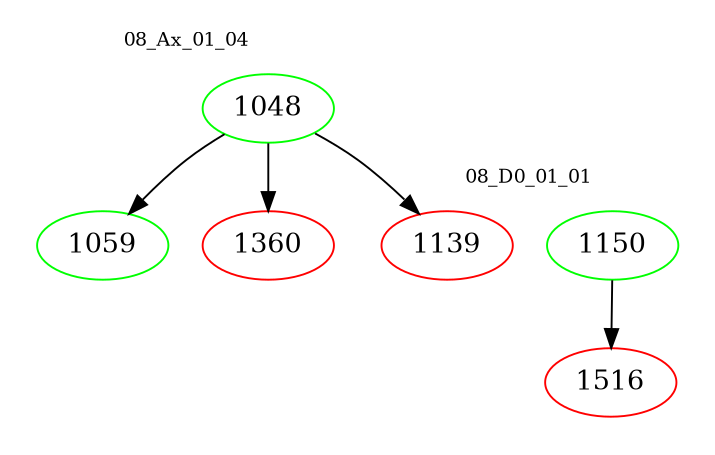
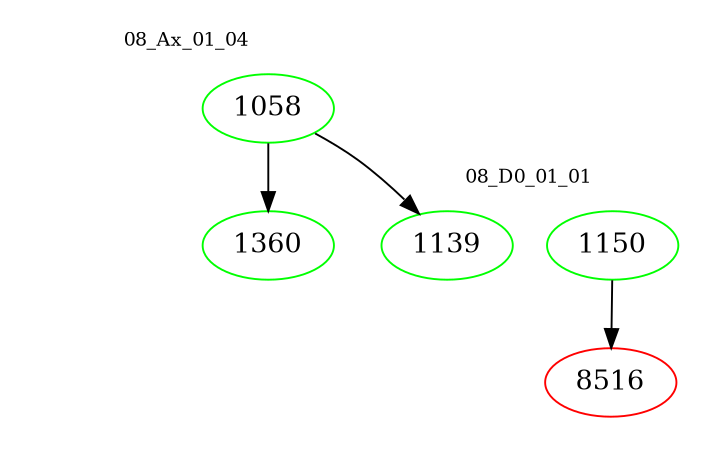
node "1048": label "1048" -> "1058"
node "1059": removed
node "1360": color red -> green
node "1139": color red -> green
node "1516": label "1516" -> "8516"
